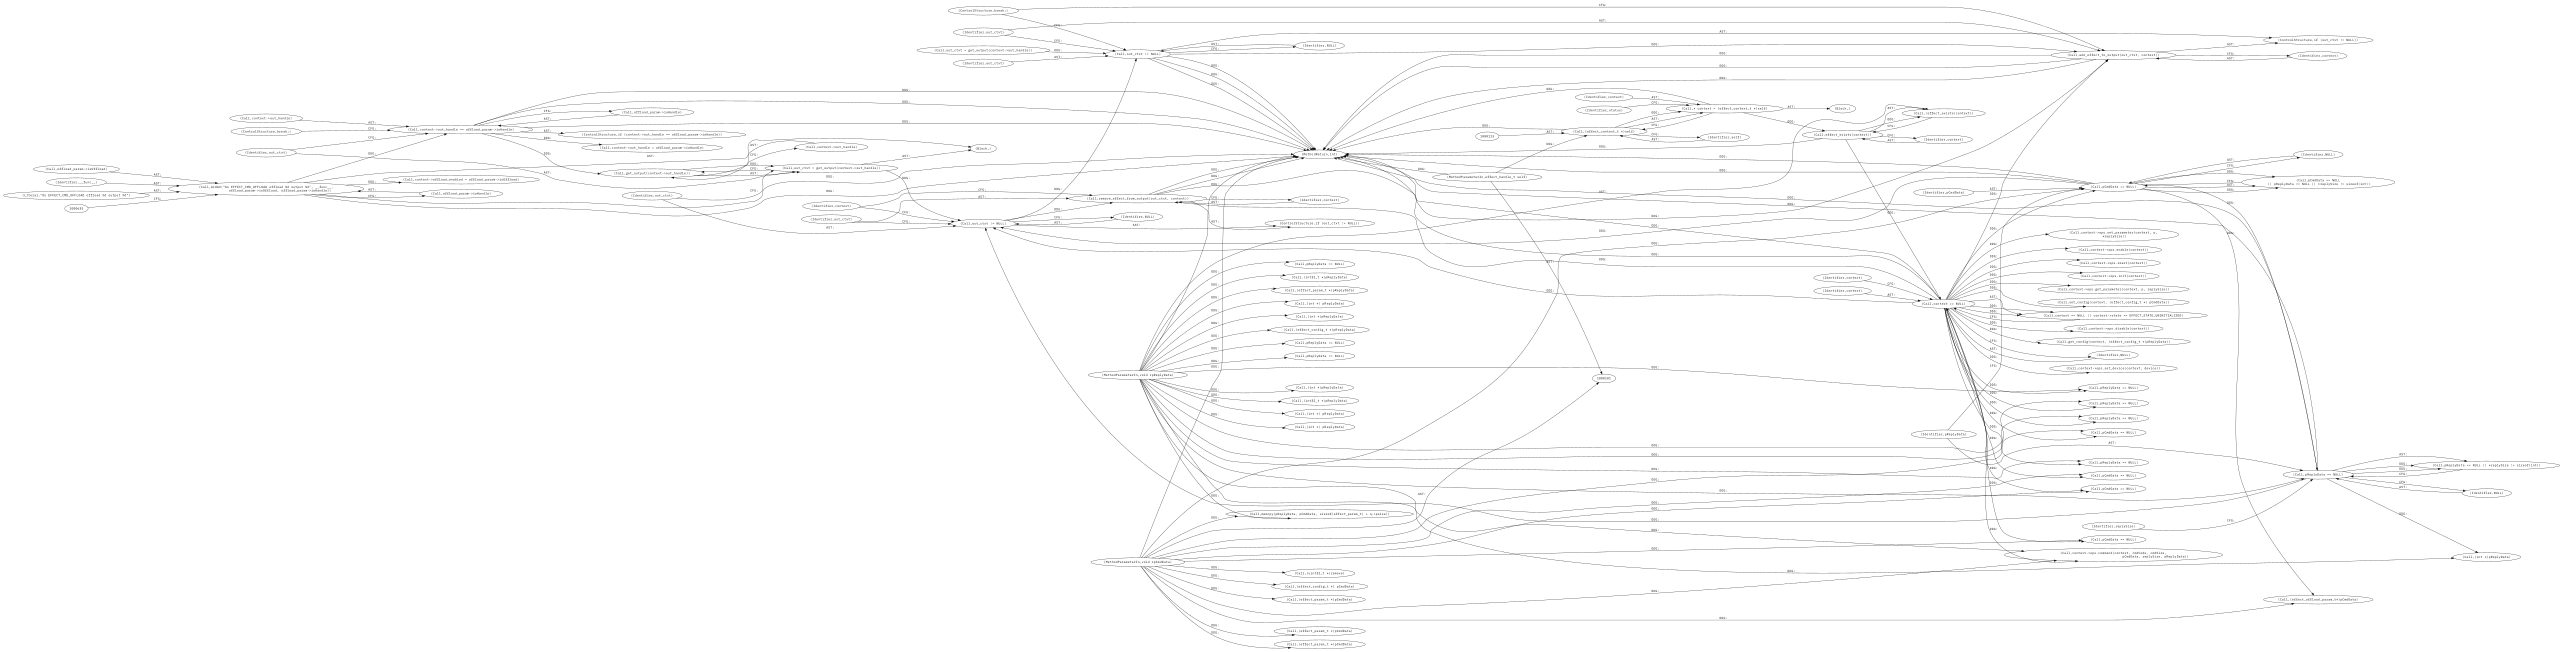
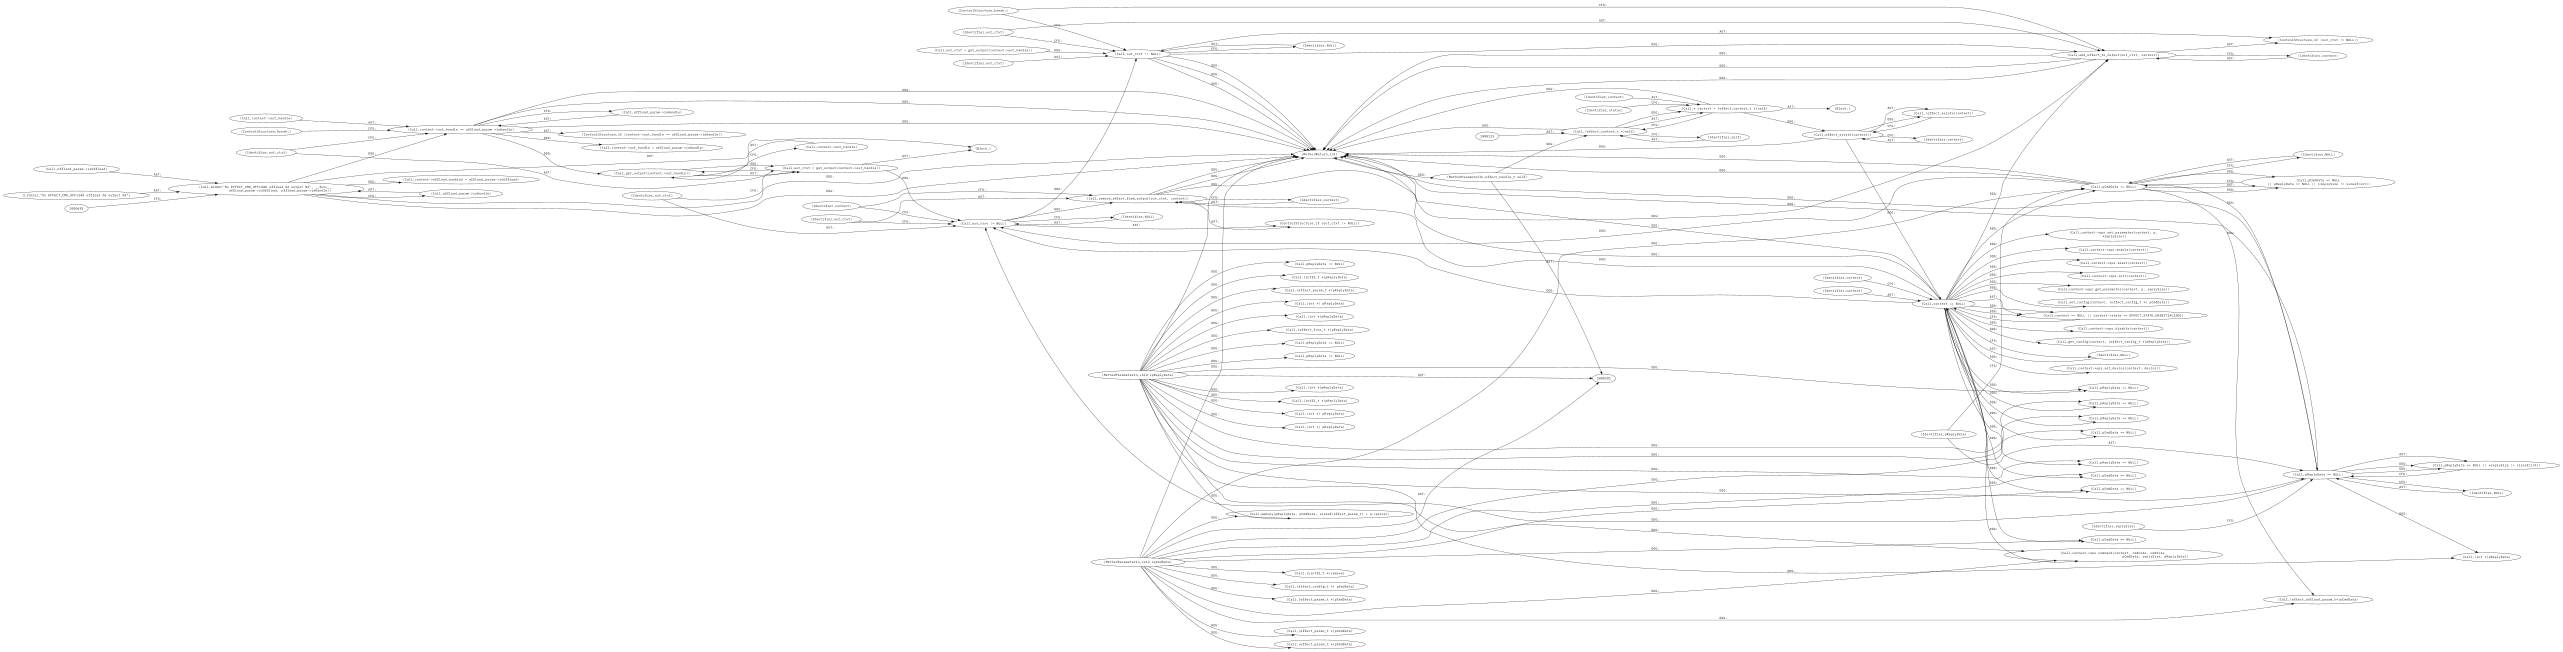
edge "(MethodParameterIn,effect_handle_t self)" -> "(MethodReturn,int)": reversed
node "(Identifier,__func__)": removed
node "(Identifier,pCmdData)": removed
edge "(MethodParameterIn,void *pReplyData)" -> "(Call,!effect_exists(context))": now "(MethodParameterIn,void *pReplyData)" -> "1000101"
node "(Call,(effect_config_t *)pReplyData)": label "(Call,(effect_config_t *)pReplyData)" -> "(Call,(effect_func_t *)pReplyData)"
